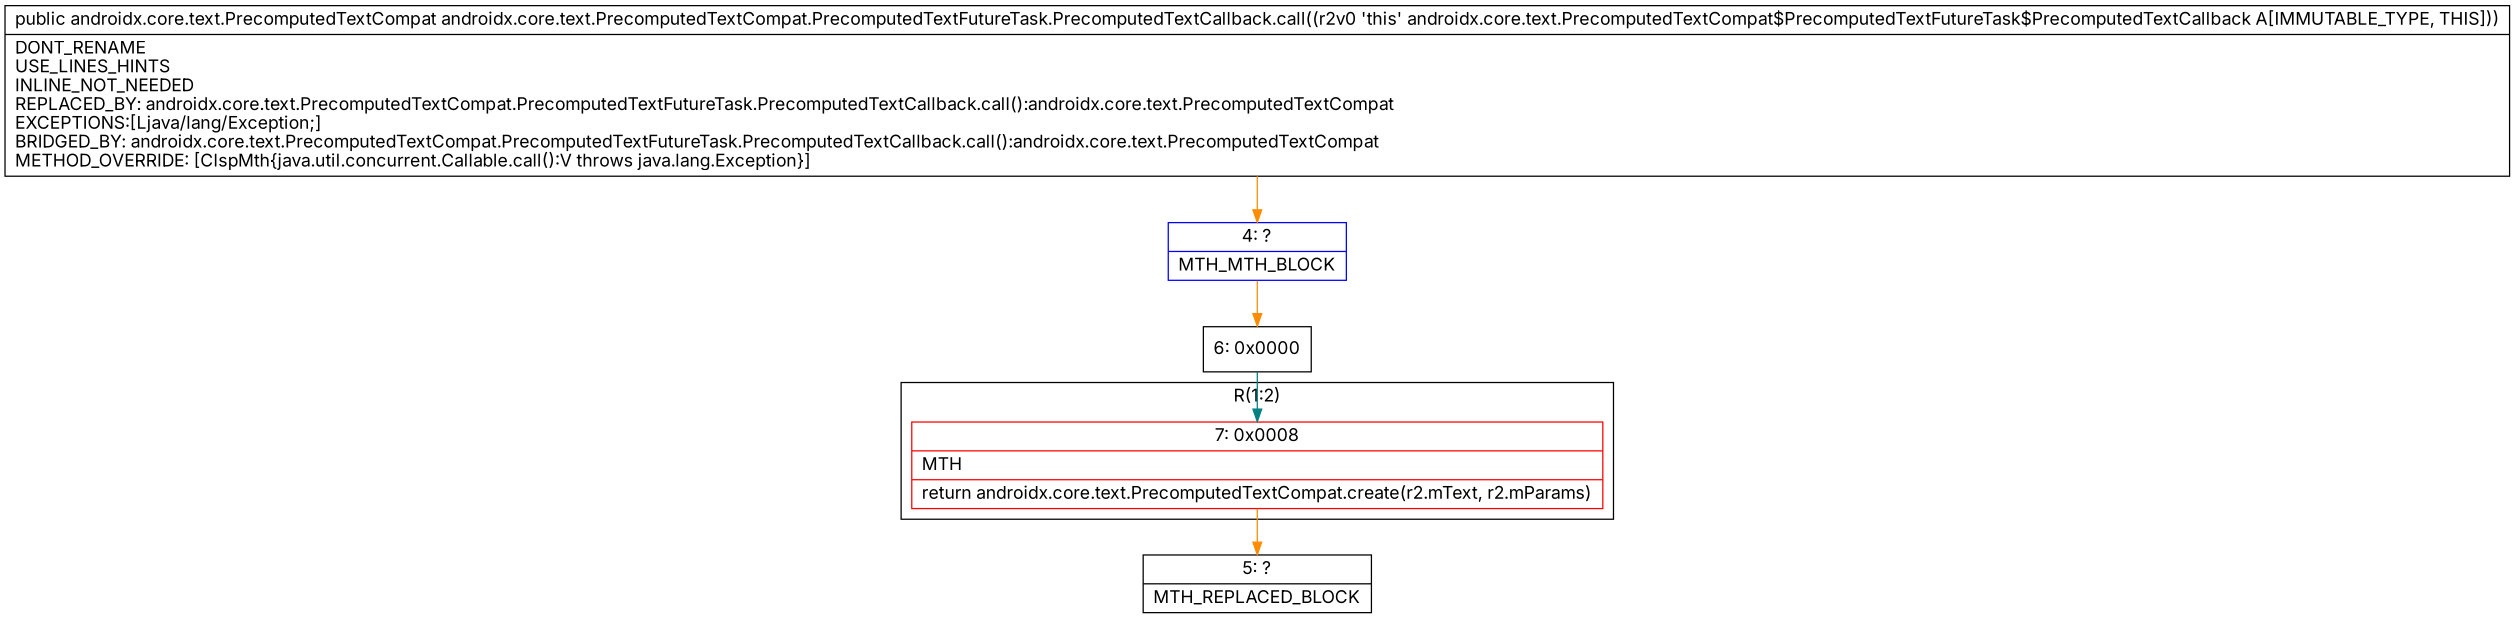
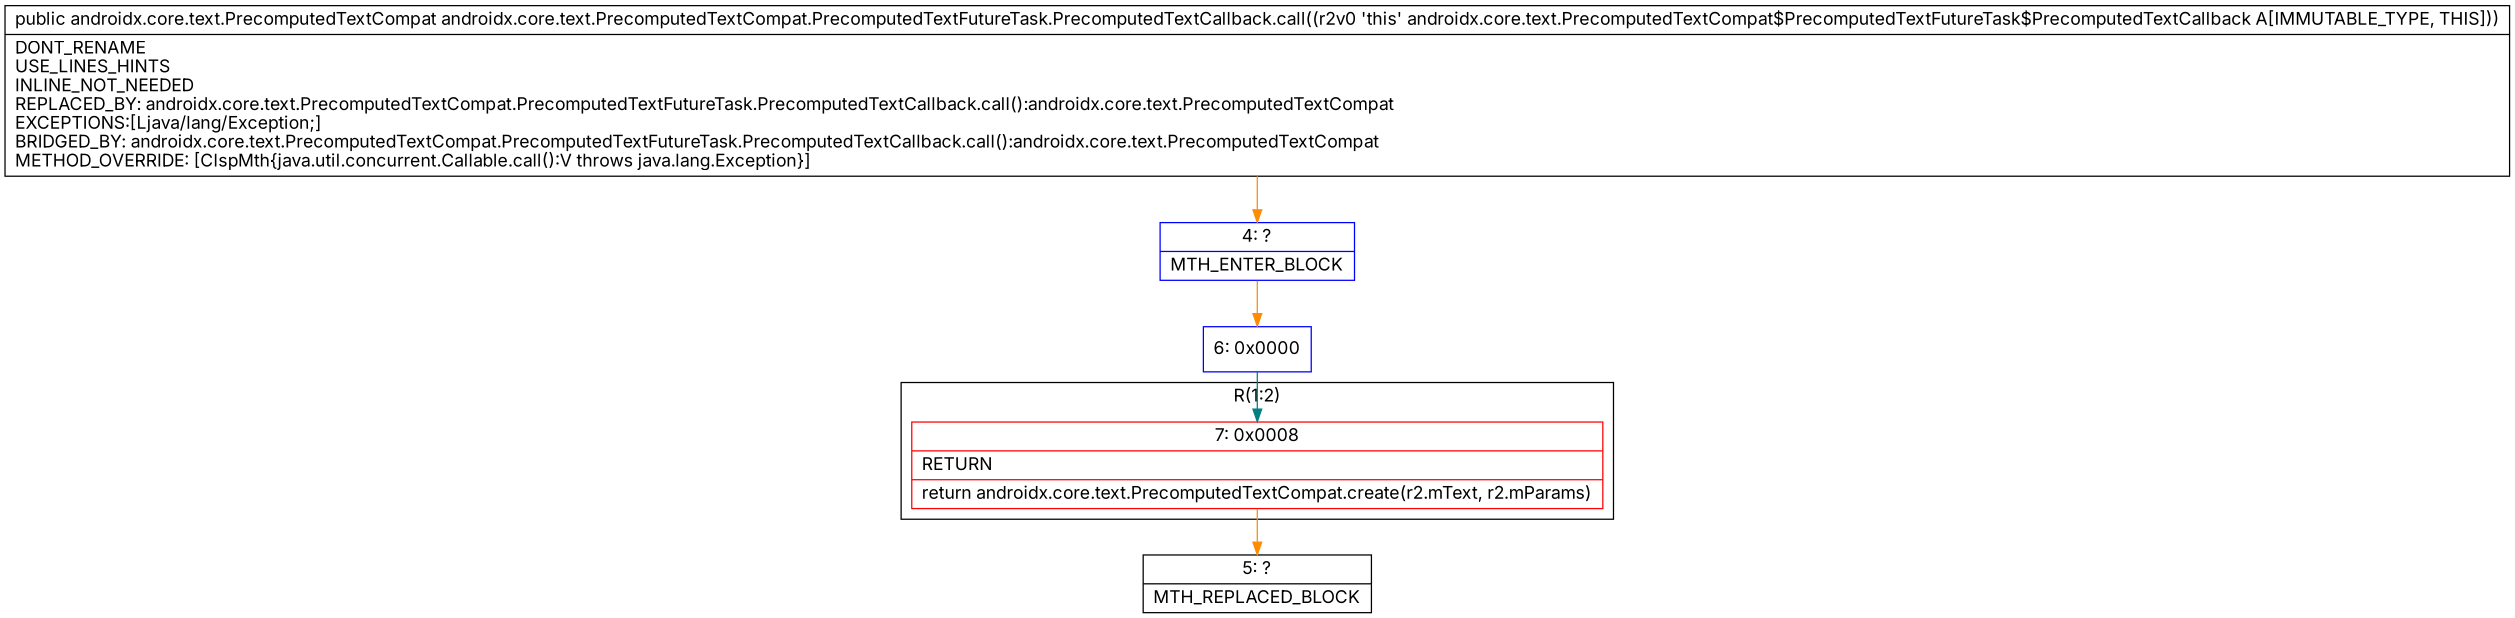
node "4: ?": text "MTH_MTH_BLOCK" -> "MTH_ENTER_BLOCK"
node "6: 0x0000": color black -> blue
node "7: 0x0008": text "MTH" -> "RETURN"
